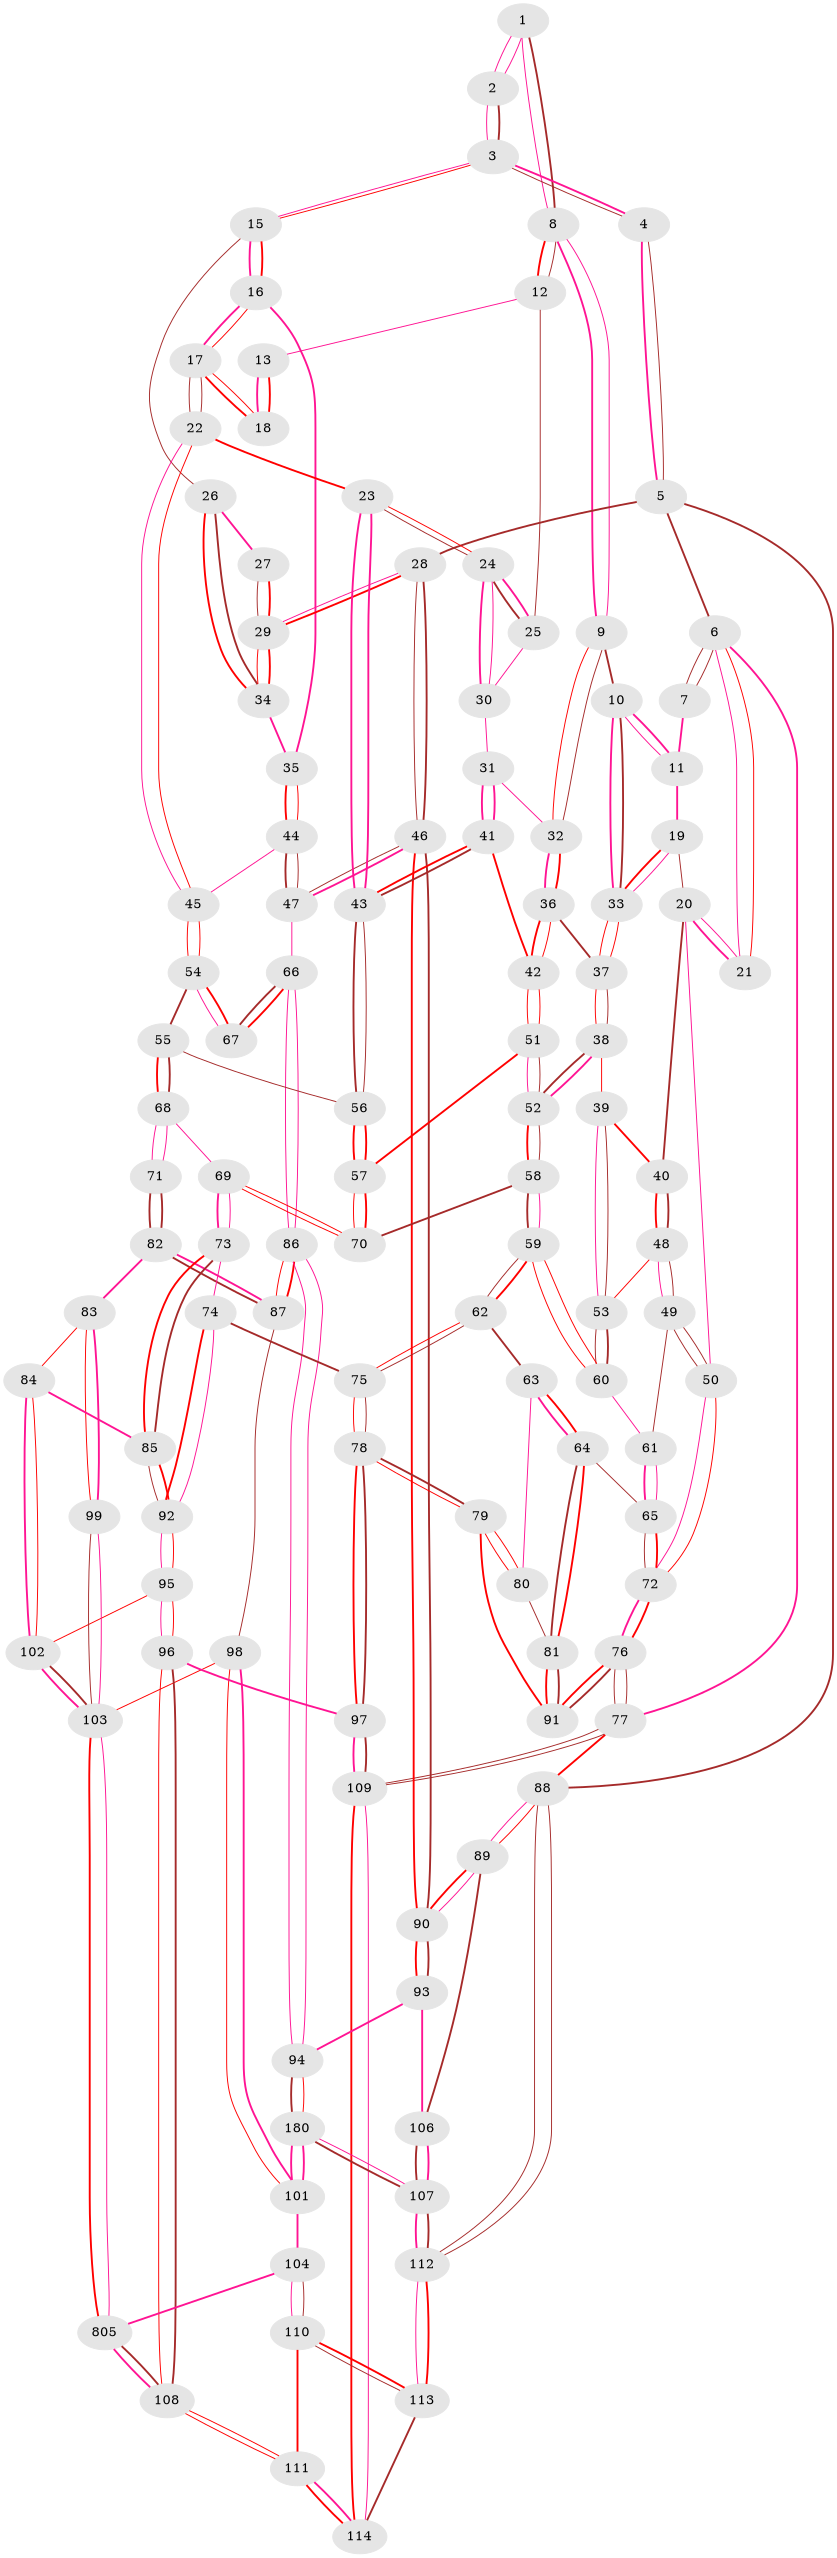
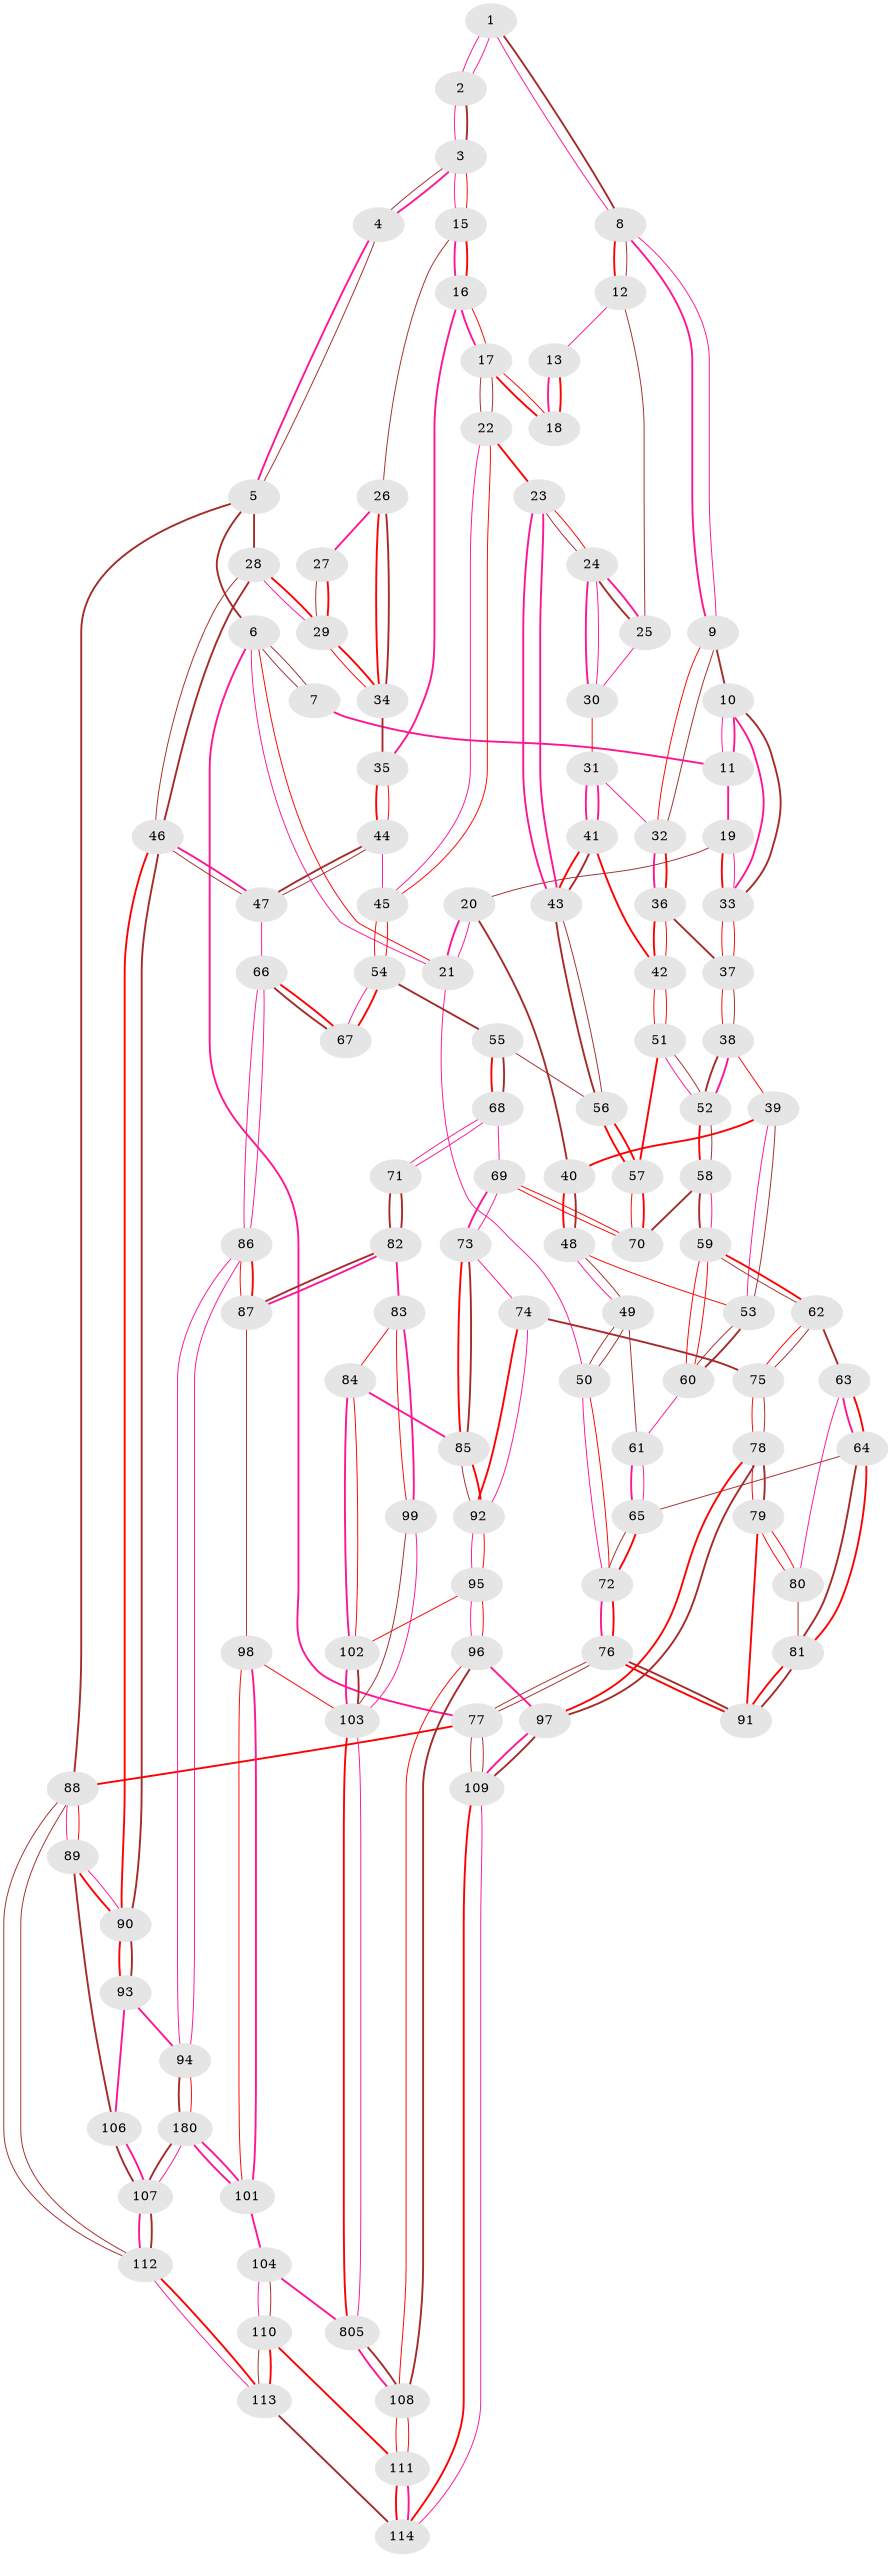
edge "34" -- "35": color deeppink -> brown
edge "30" -- "31": color deeppink -> red
edge "20" -- "50": now "21" -- "50"
